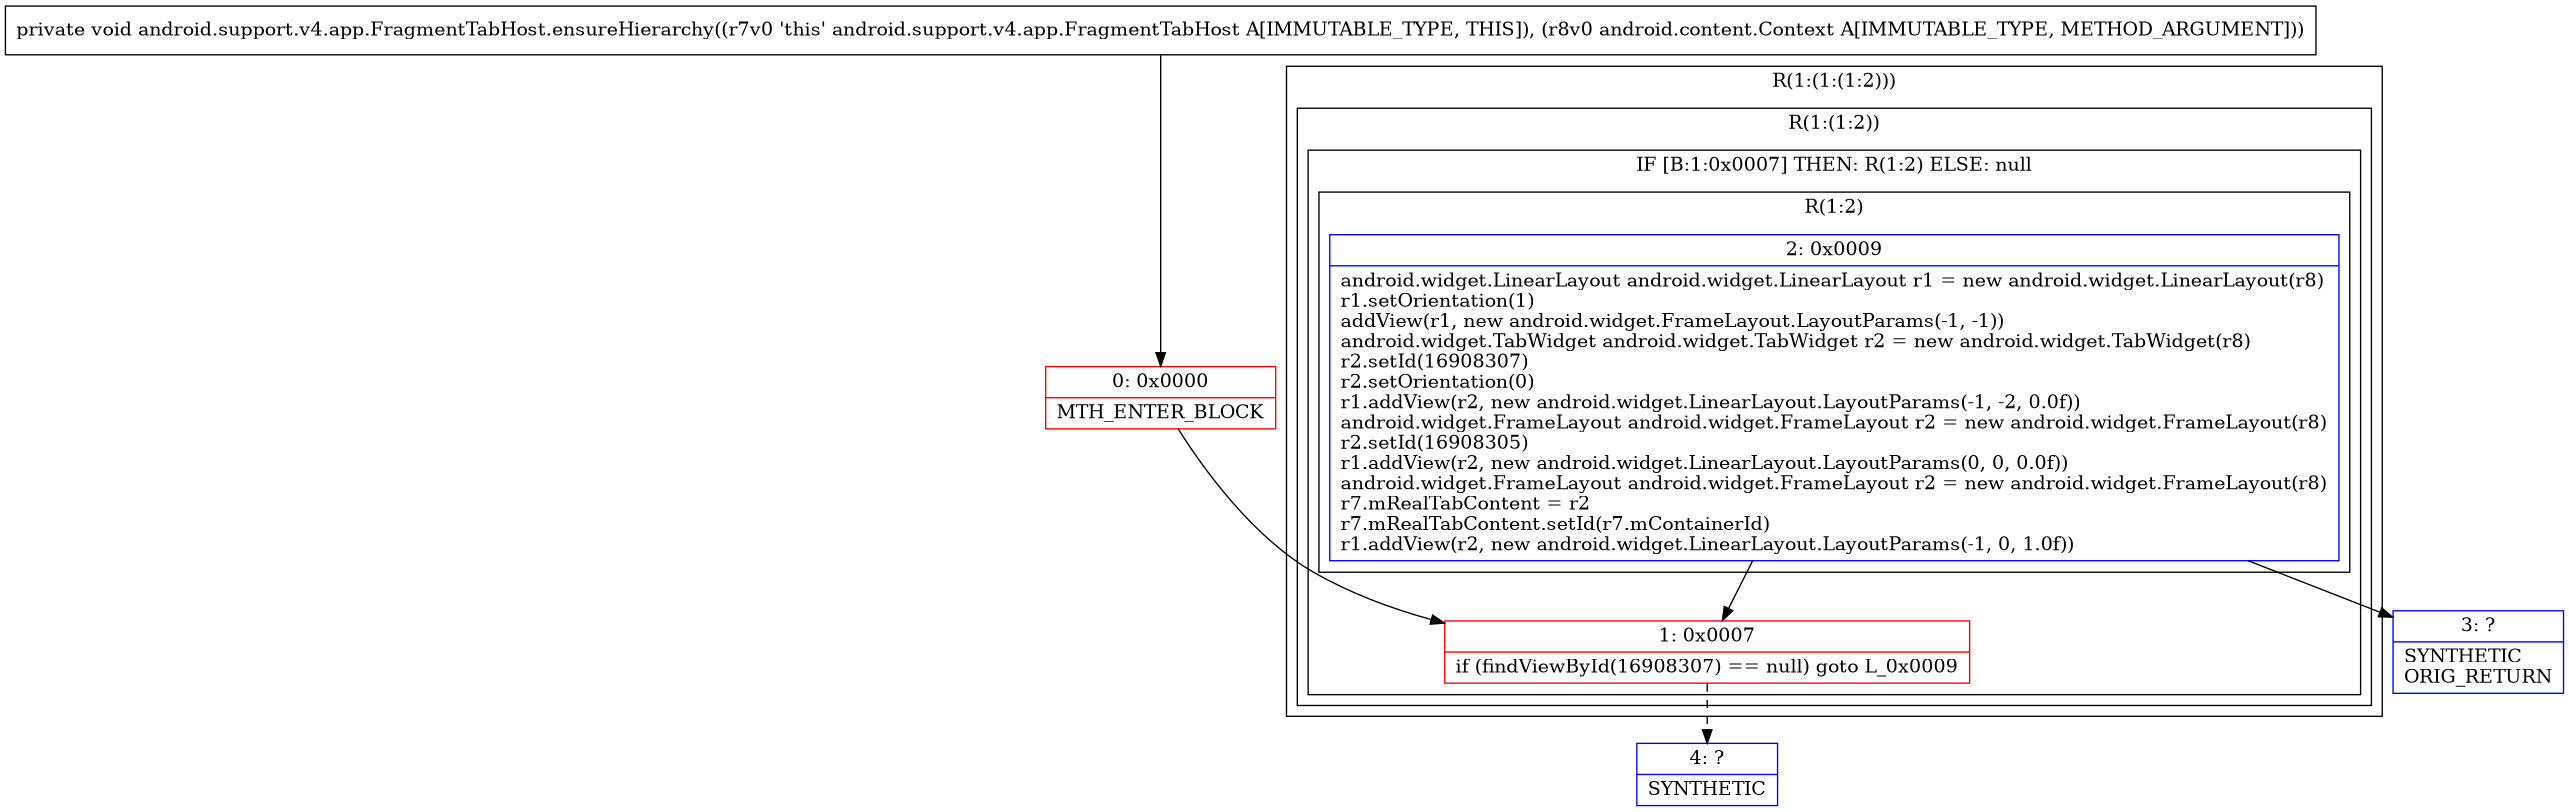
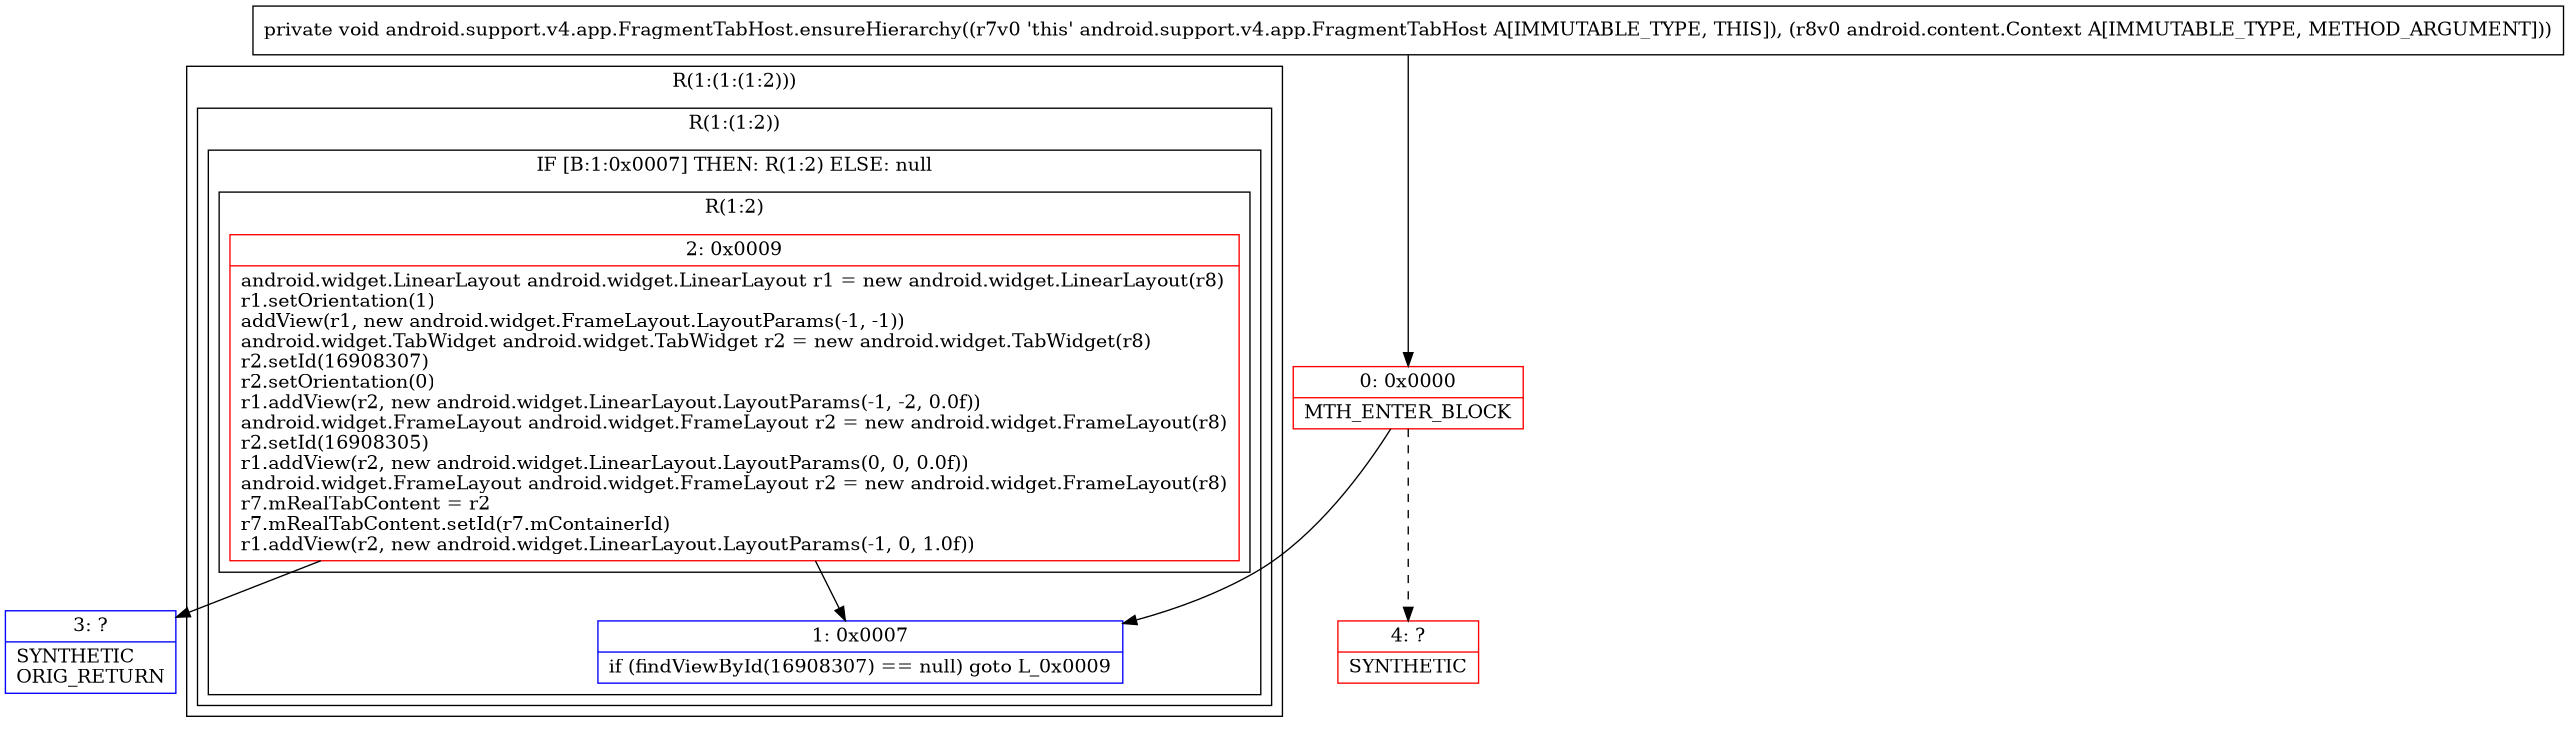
node "2: 0x0009": color blue -> red
node "1: 0x0007": color red -> blue
edge "1: 0x0007" -> "4: ?": now "0: 0x0000" -> "4: ?"
node "4: ?": color blue -> red
